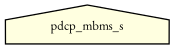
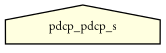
node "pdcp_mbms_s": label "pdcp_mbms_s" -> "pdcp_pdcp_s"
